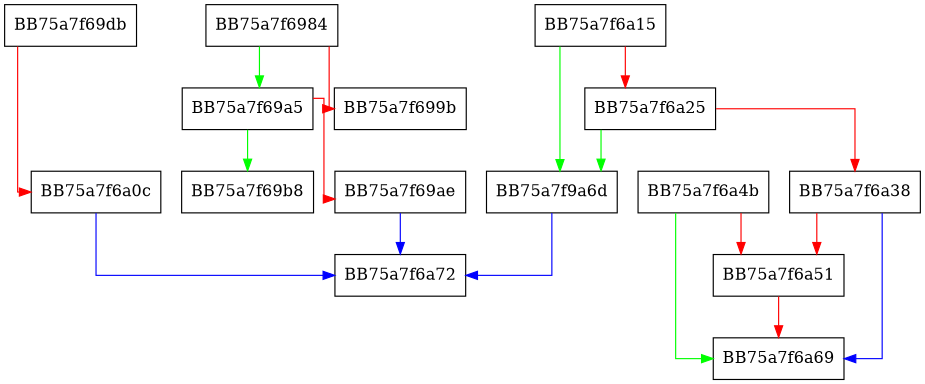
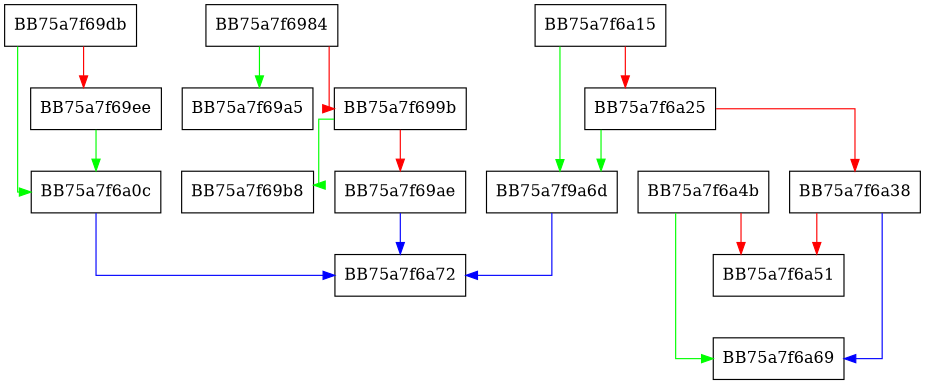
node "BB75a7f69ee": added
edge "BB75a7f69db" -> "BB75a7f6a0c": color red -> green
edge "BB75a7f69a5" -> "BB75a7f69b8": now "BB75a7f699b" -> "BB75a7f69b8"
edge "BB75a7f69a5" -> "BB75a7f69ae": now "BB75a7f699b" -> "BB75a7f69ae"
edge "BB75a7f6a51" -> "BB75a7f6a69": removed
